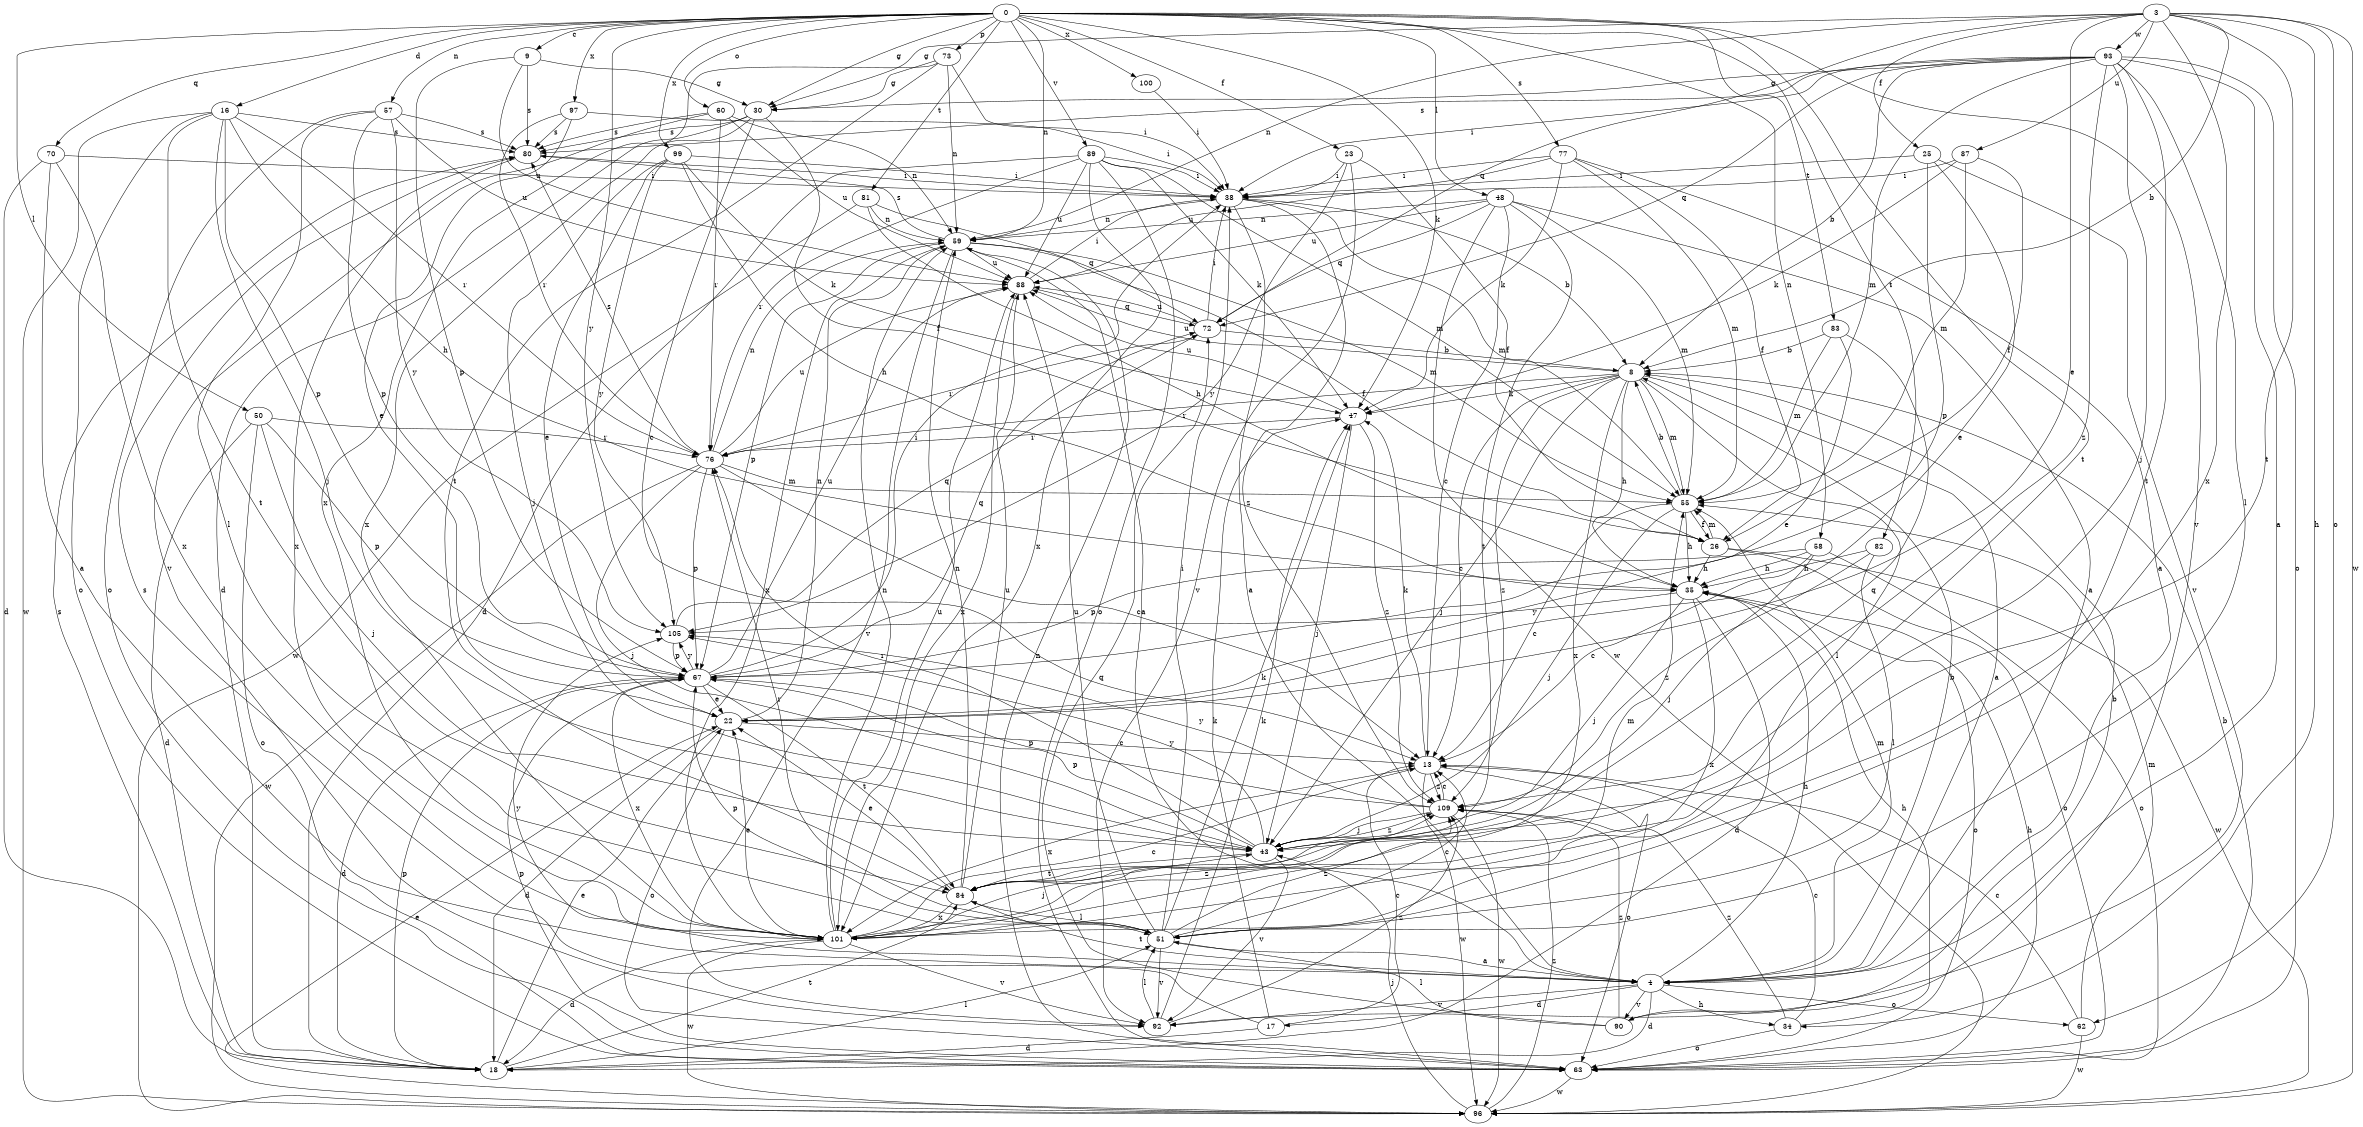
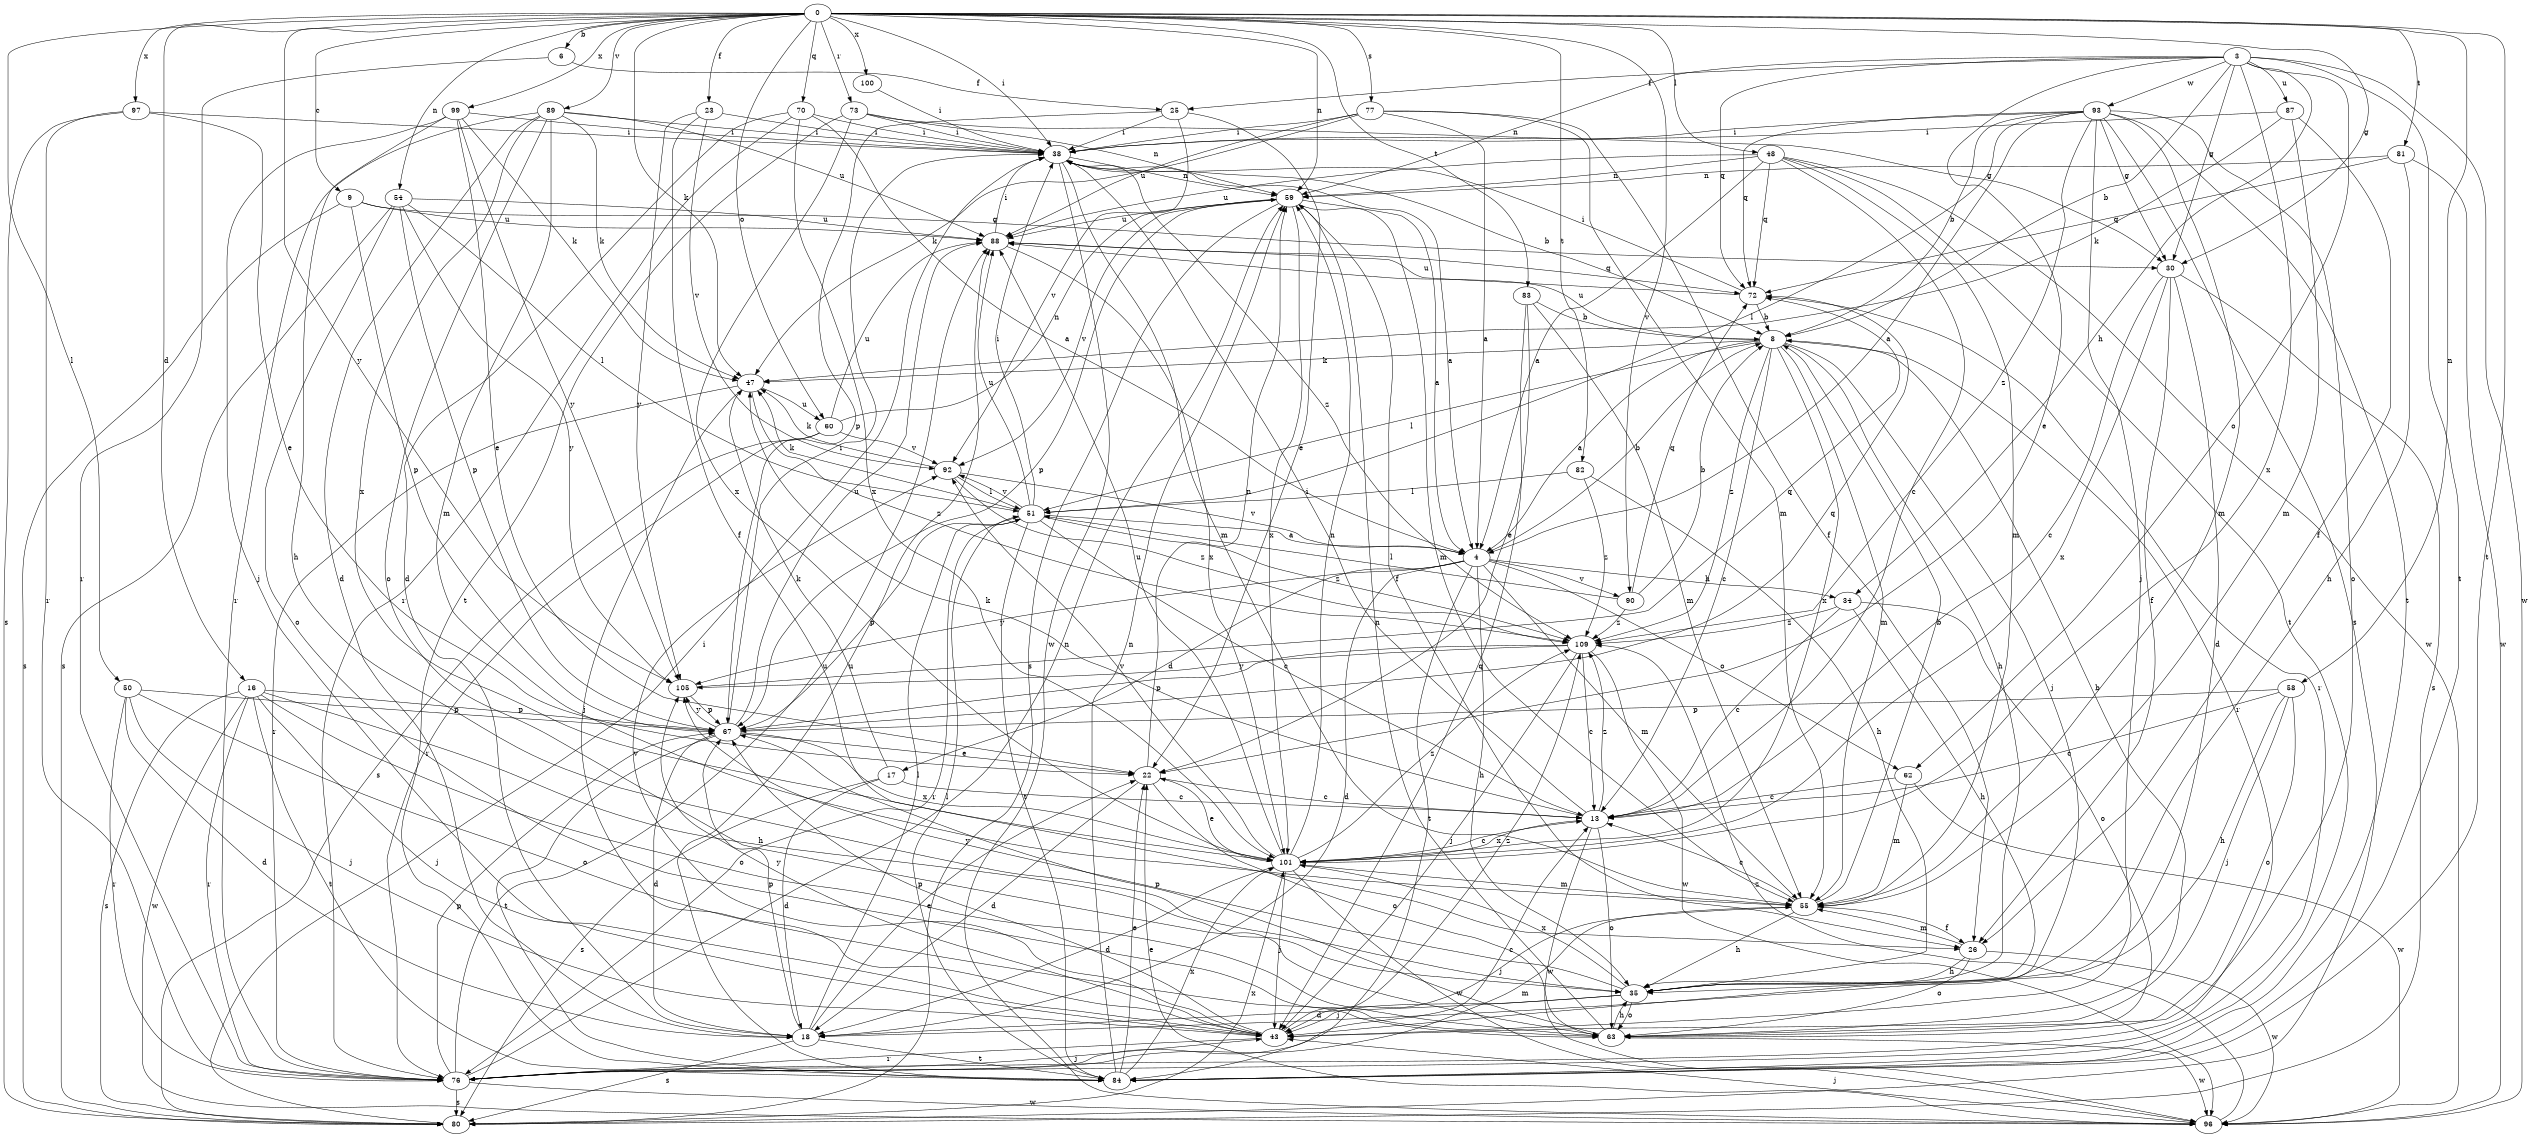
edge "0" -> "73": label "p" -> "r"
node "6": added
edge "0" -> "38": added, label "i"
node "57": label "57" -> "54"
edge "47" -> "88": now "47" -> "60"
edge "13" -> "38": added, label "i"
edge "70" -> "76": added, label "r"
edge "43" -> "84": now "51" -> "84"
edge "4" -> "92": reversed
edge "38" -> "96": added, label "w"
